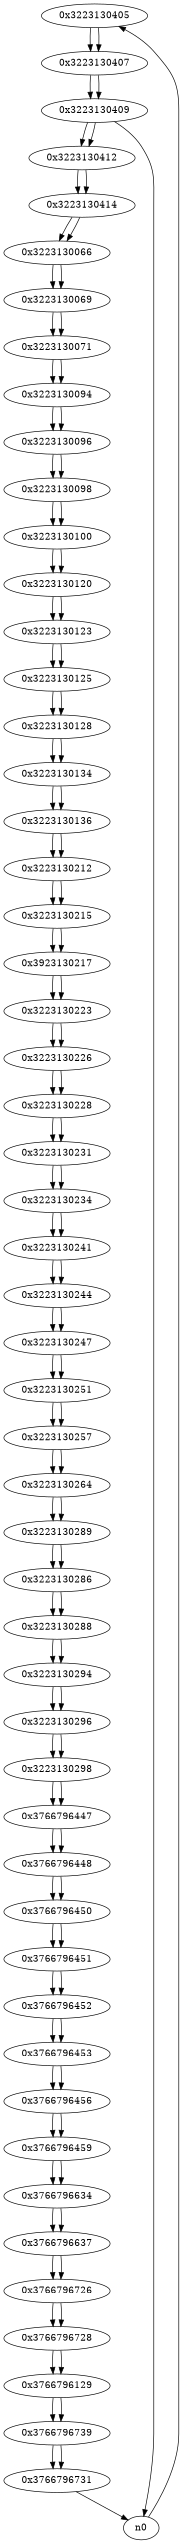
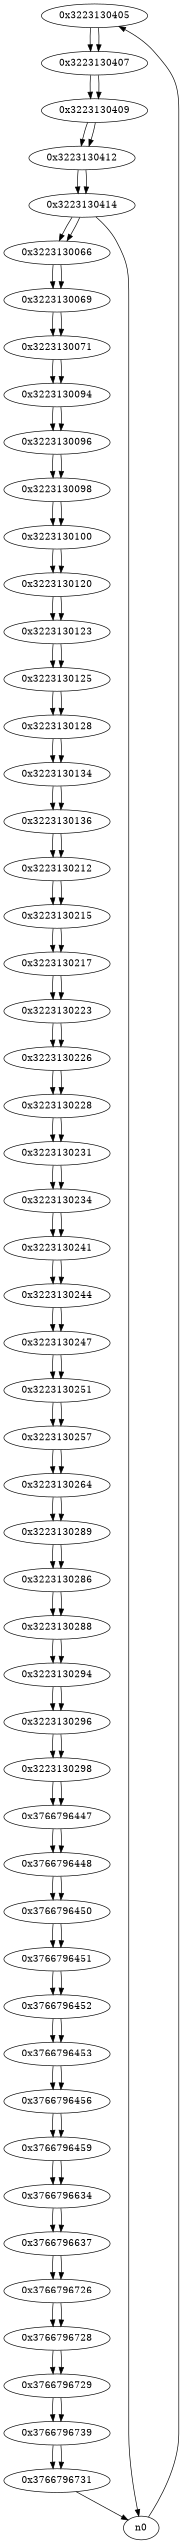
node "0x3923130217": label "0x3923130217" -> "0x3223130217"
edge "0x3223130409" -> "n0": now "0x3223130414" -> "n0"
node "0x3766796129": label "0x3766796129" -> "0x3766796729"
